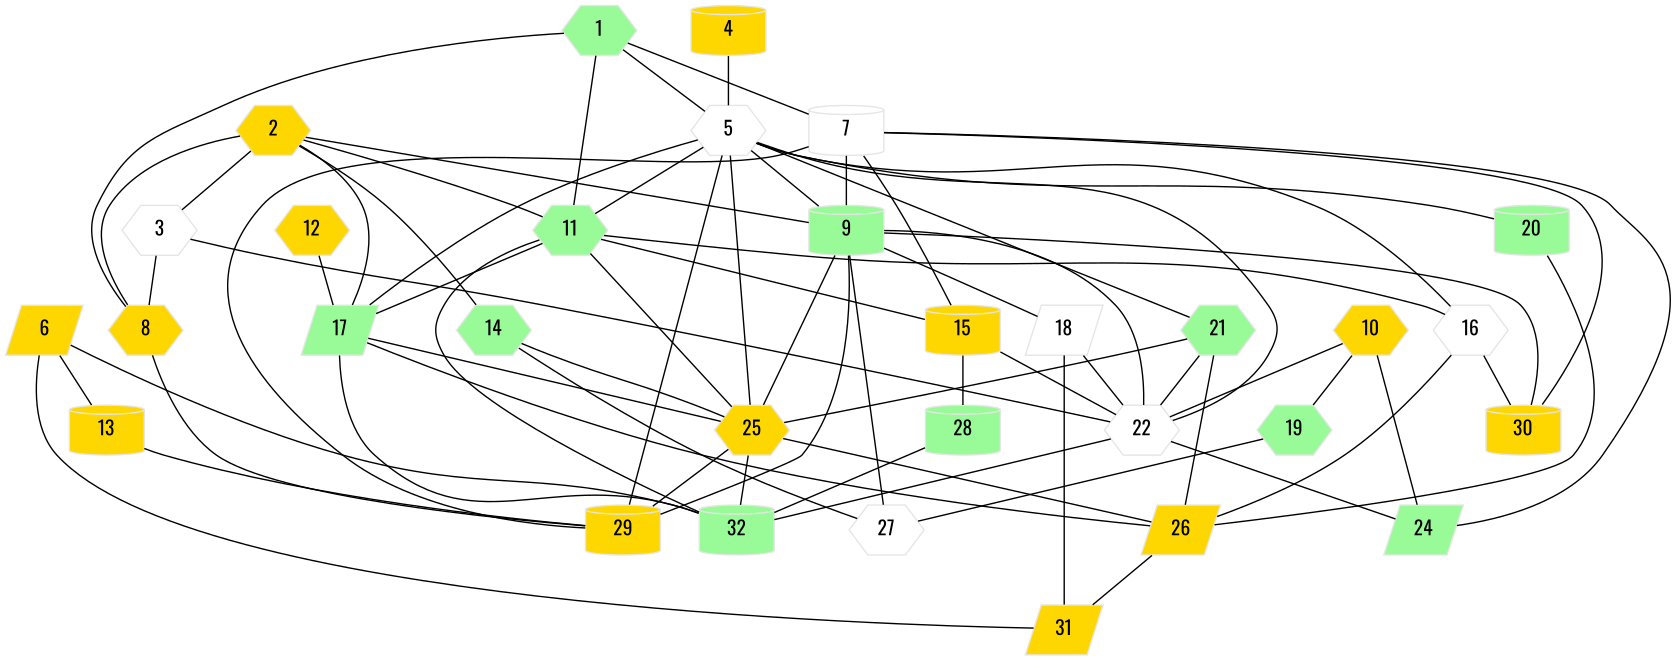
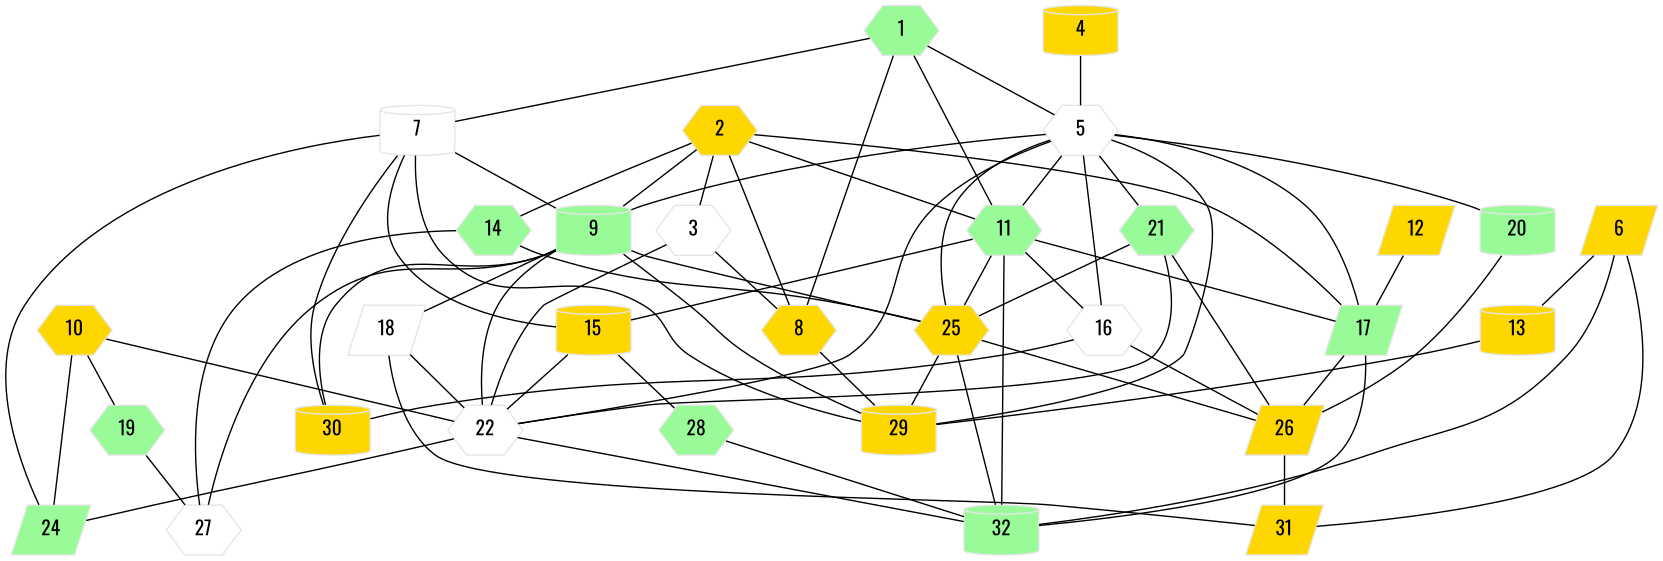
node "12": shape hexagon -> parallelogram
edge "17" -- "25": removed
node "28": shape cylinder -> hexagon
